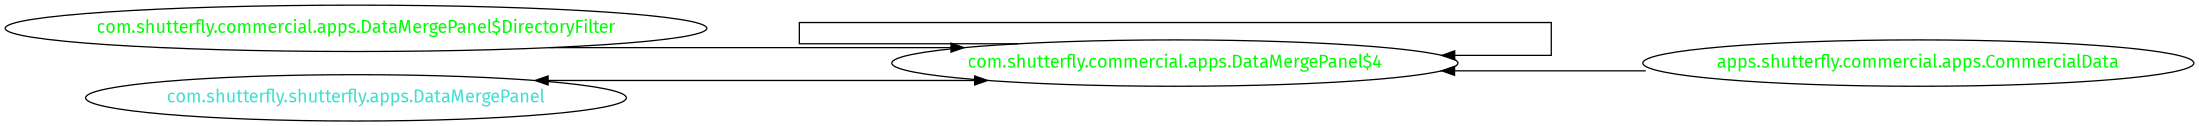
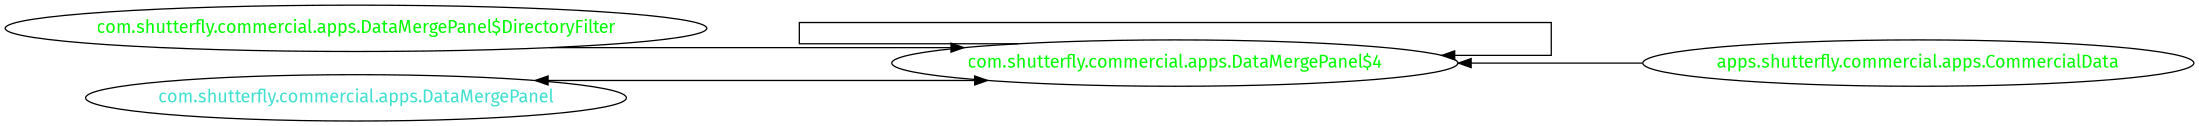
edge "com.shutterfly.commercial.apps.DataMergePanel$4" -> "apps.shutterfly.commercial.apps.CommercialData": reversed
node "com.shutterfly.shutterfly.apps.DataMergePanel": label "com.shutterfly.shutterfly.apps.DataMergePanel" -> "com.shutterfly.commercial.apps.DataMergePanel"
